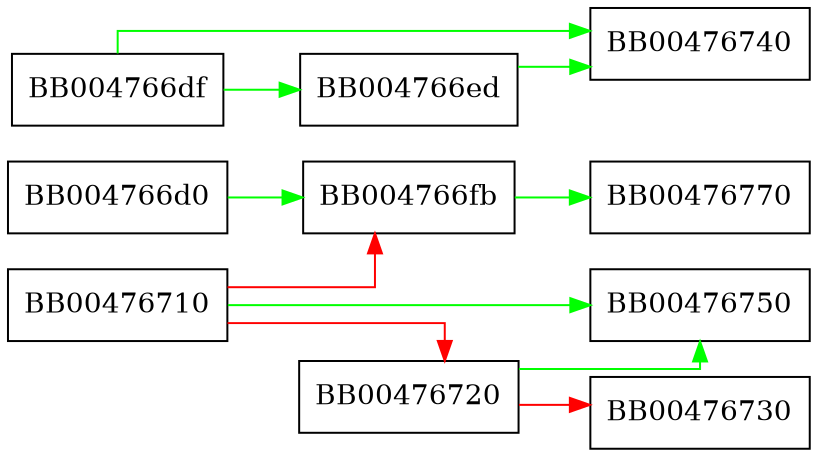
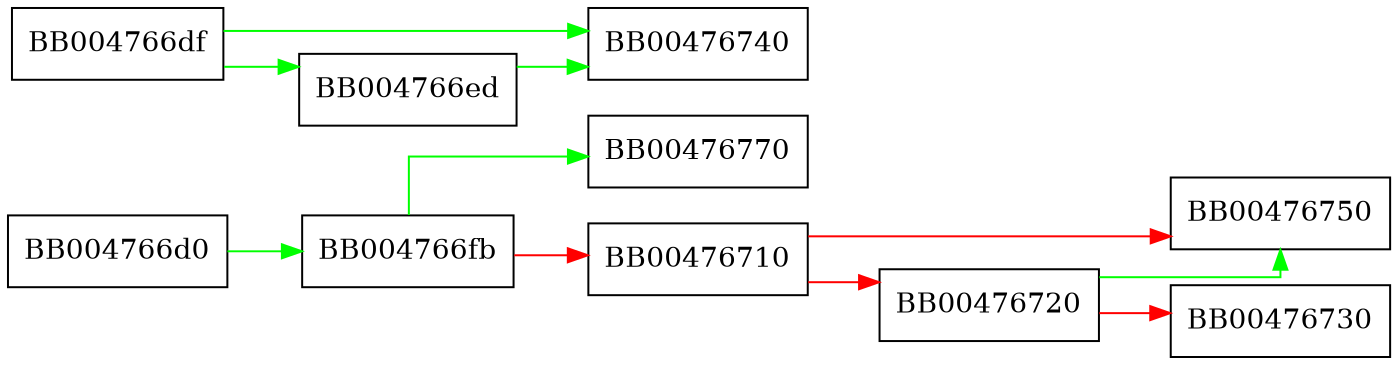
edge "BB00476710" -> "BB004766fb": reversed
edge "BB00476710" -> "BB00476750": color green -> red
